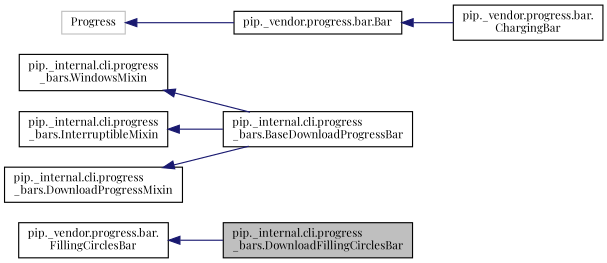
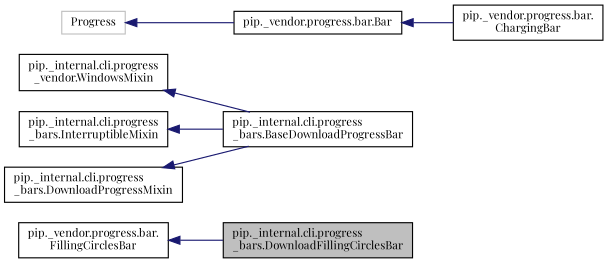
node "pip._internal.cli.progress _bars.WindowsMixin": label "pip._internal.cli.progress _bars.WindowsMixin" -> "pip._internal.cli.progress _vendor.WindowsMixin"
